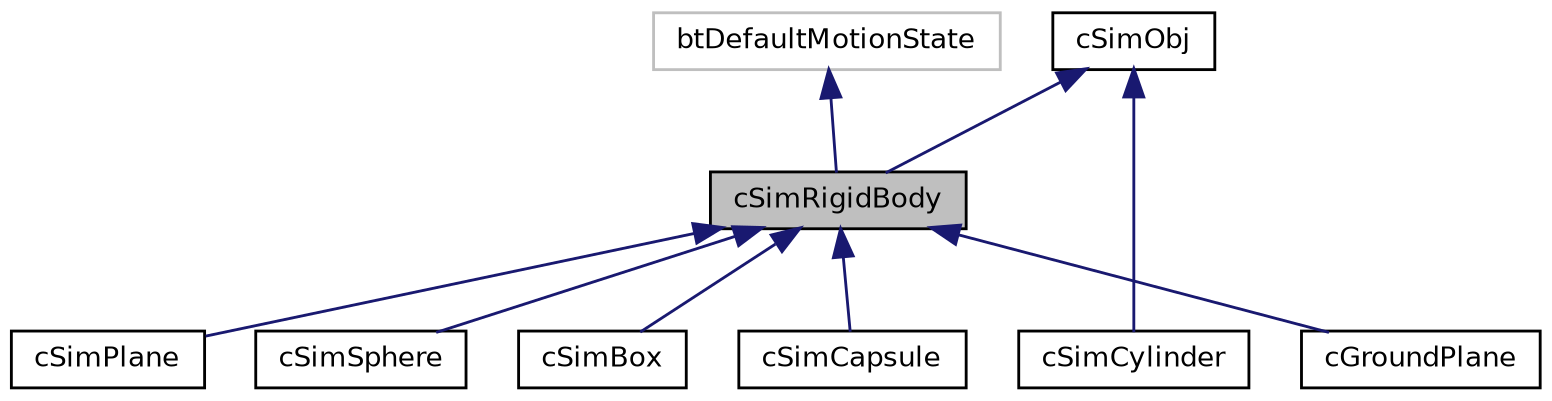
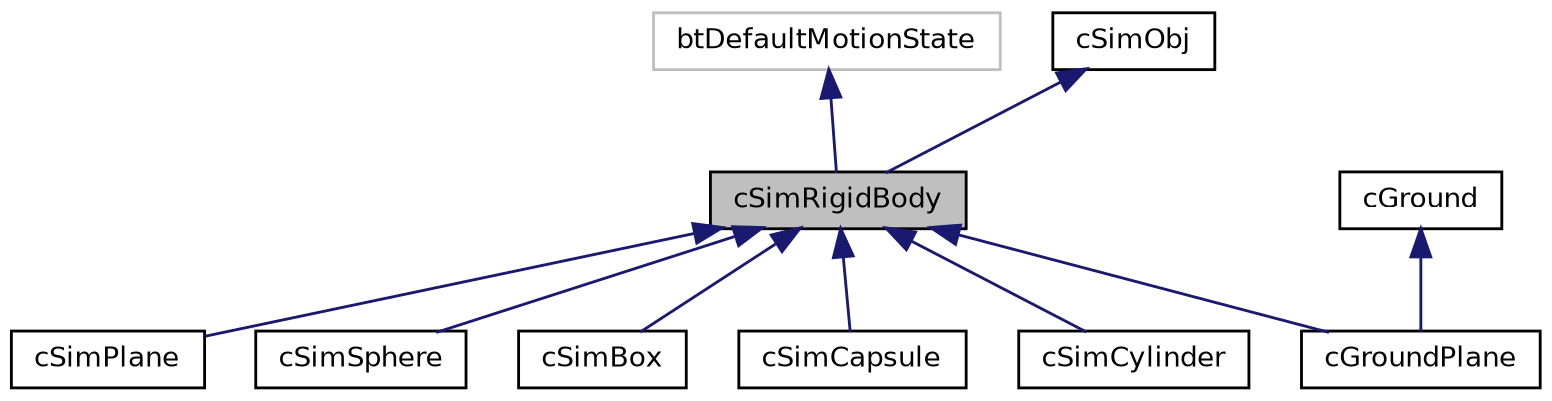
node "cGround": added
edge "cSimCylinder" -> "cSimObj": now "cSimCylinder" -> "cSimRigidBody"
